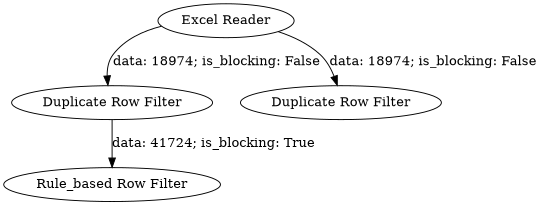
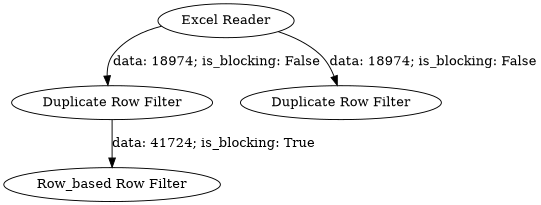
node "Rule_based Row Filter": label "Rule_based Row Filter" -> "Row_based Row Filter"
